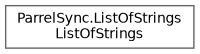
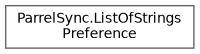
node "ParrelSync.ListOfStrings ListOfStrings": label "ParrelSync.ListOfStrings ListOfStrings" -> "ParrelSync.ListOfStrings Preference"
